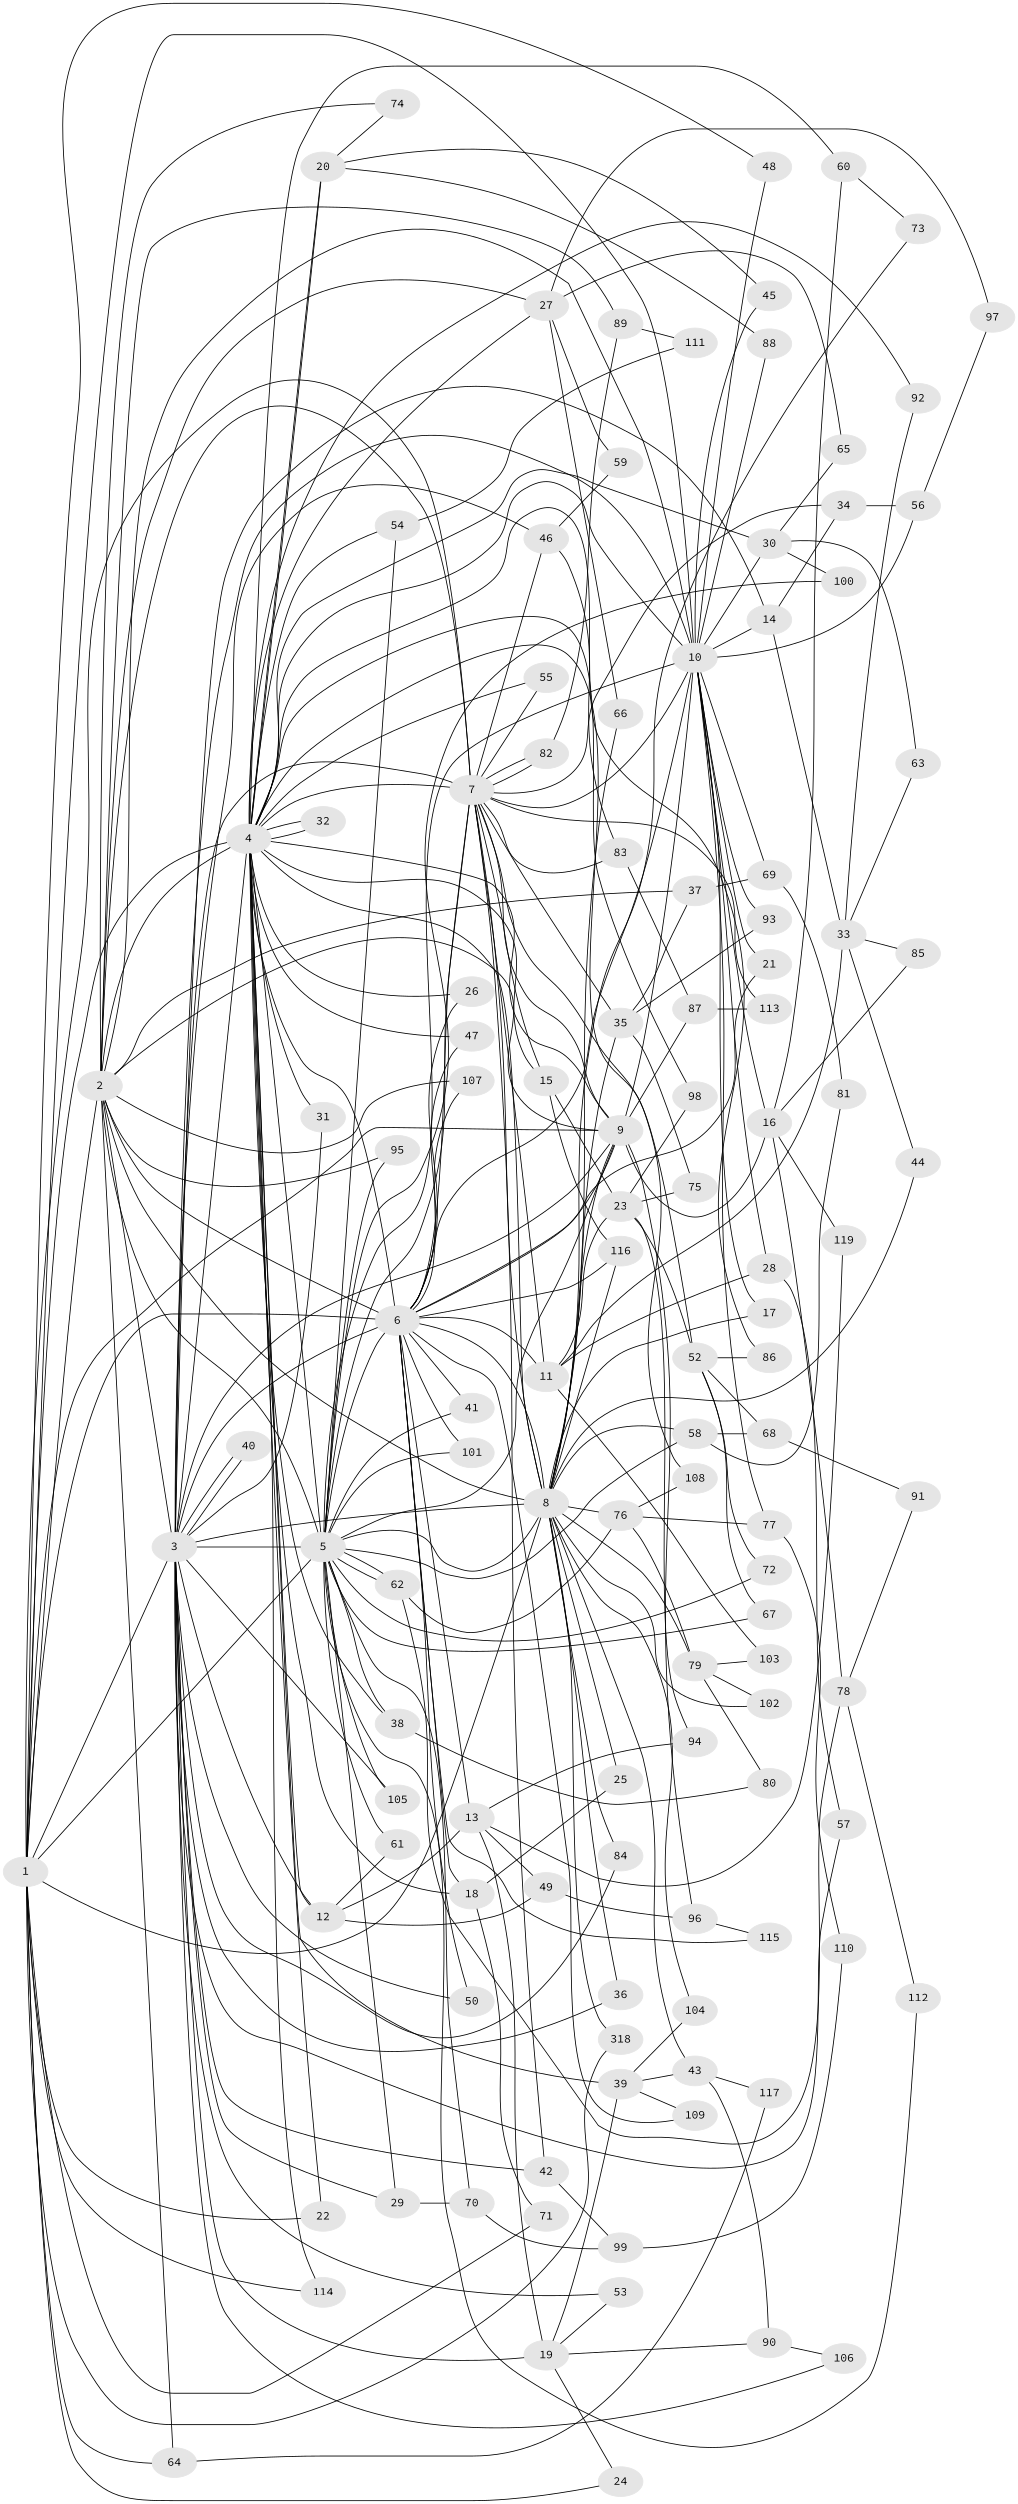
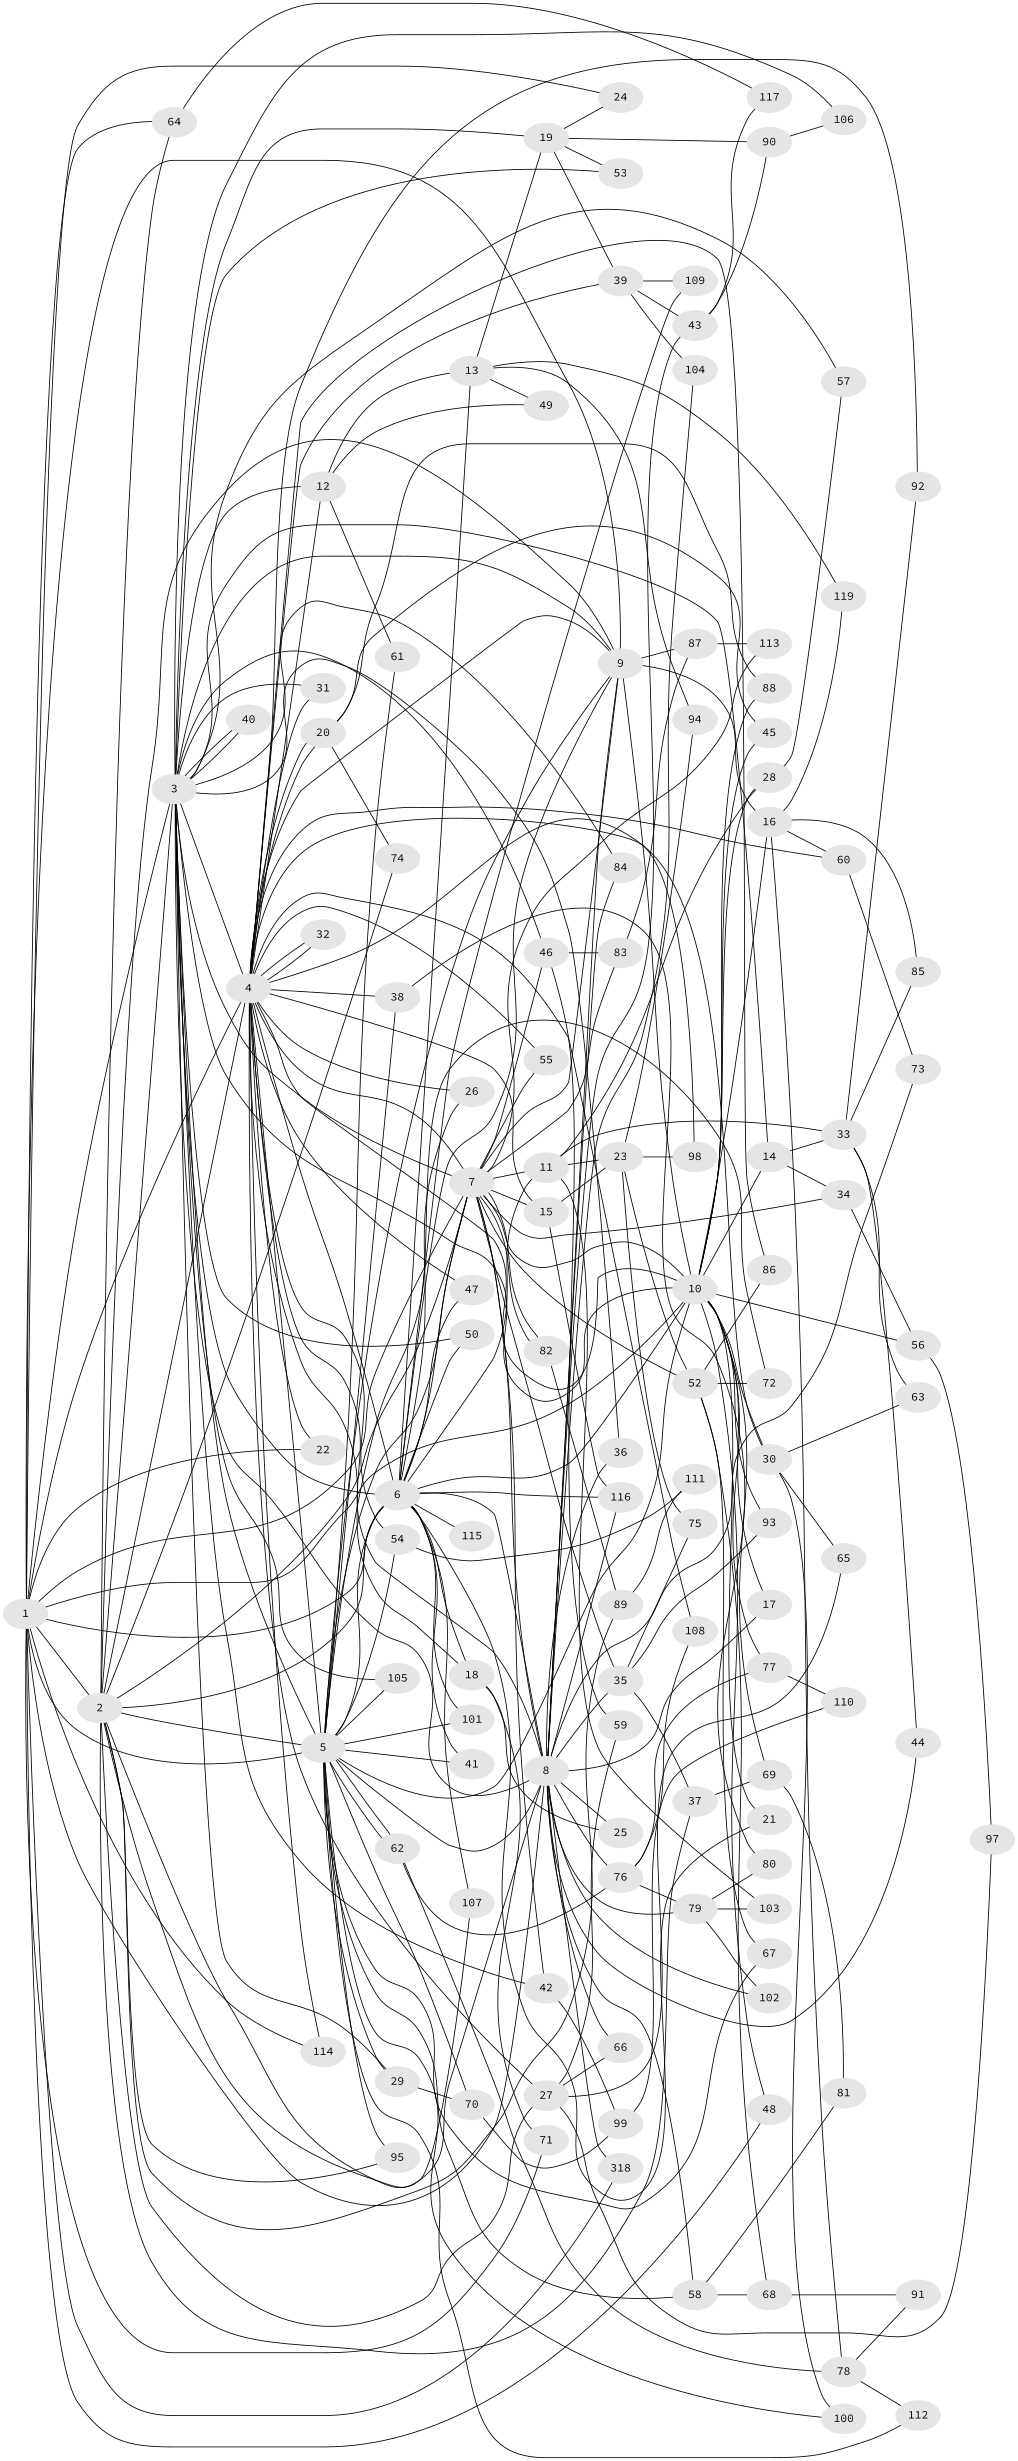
edge "10" -- "2": removed
node "96": removed
